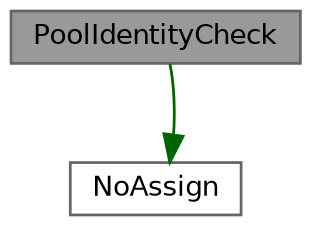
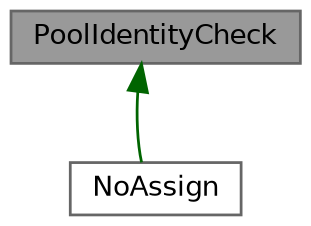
edge "PoolIdentityCheck" -> "NoAssign": reversed
